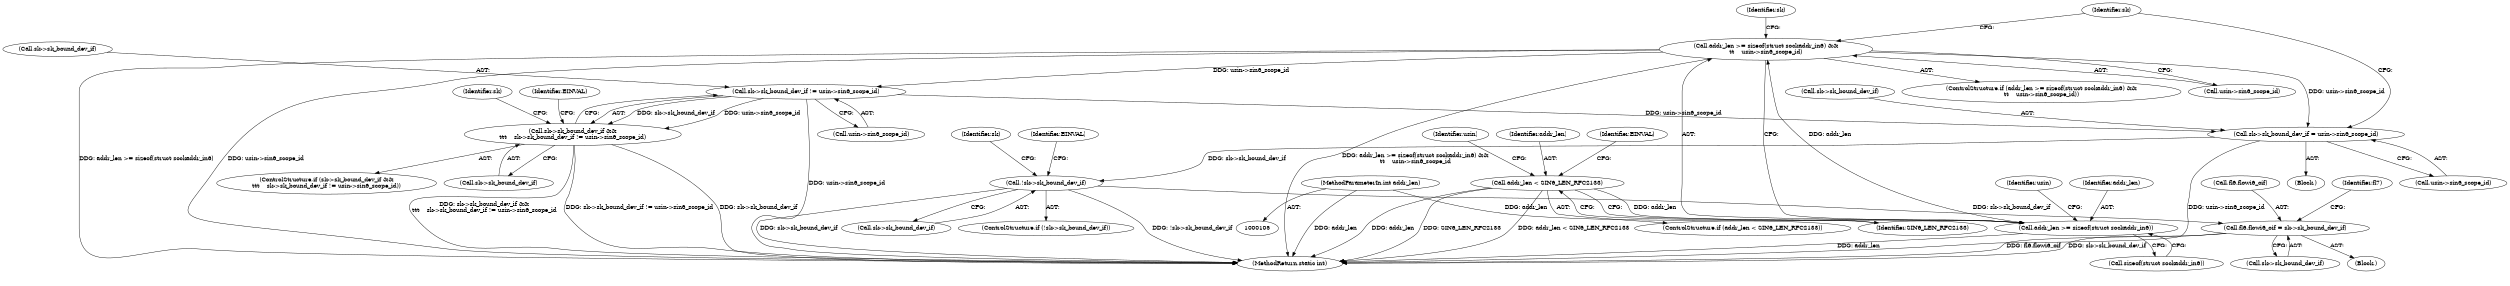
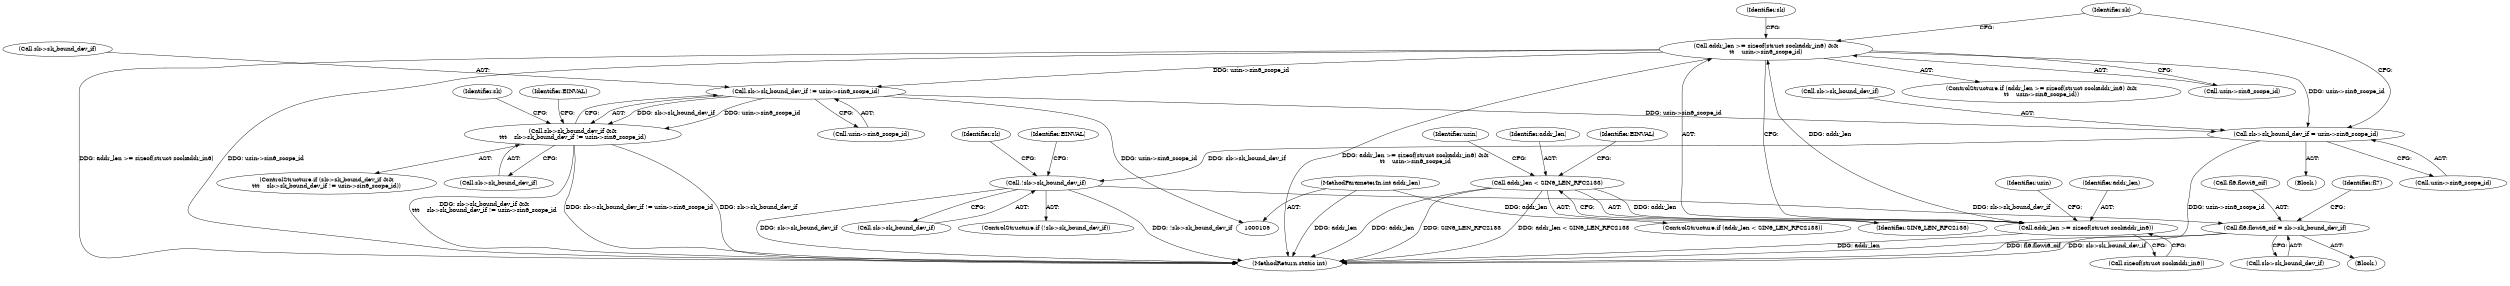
edge "(Call,addr_len < SIN6_LEN_RFC2133)" -> "(Identifier,SIN6_LEN_RFC2133)": label "CFG: " -> "AST: "
edge "(Call,sk->sk_bound_dev_if != usin->sin6_scope_id)" -> "(MethodReturn,static int)": now "(Call,sk->sk_bound_dev_if != usin->sin6_scope_id)" -> "1000105"
